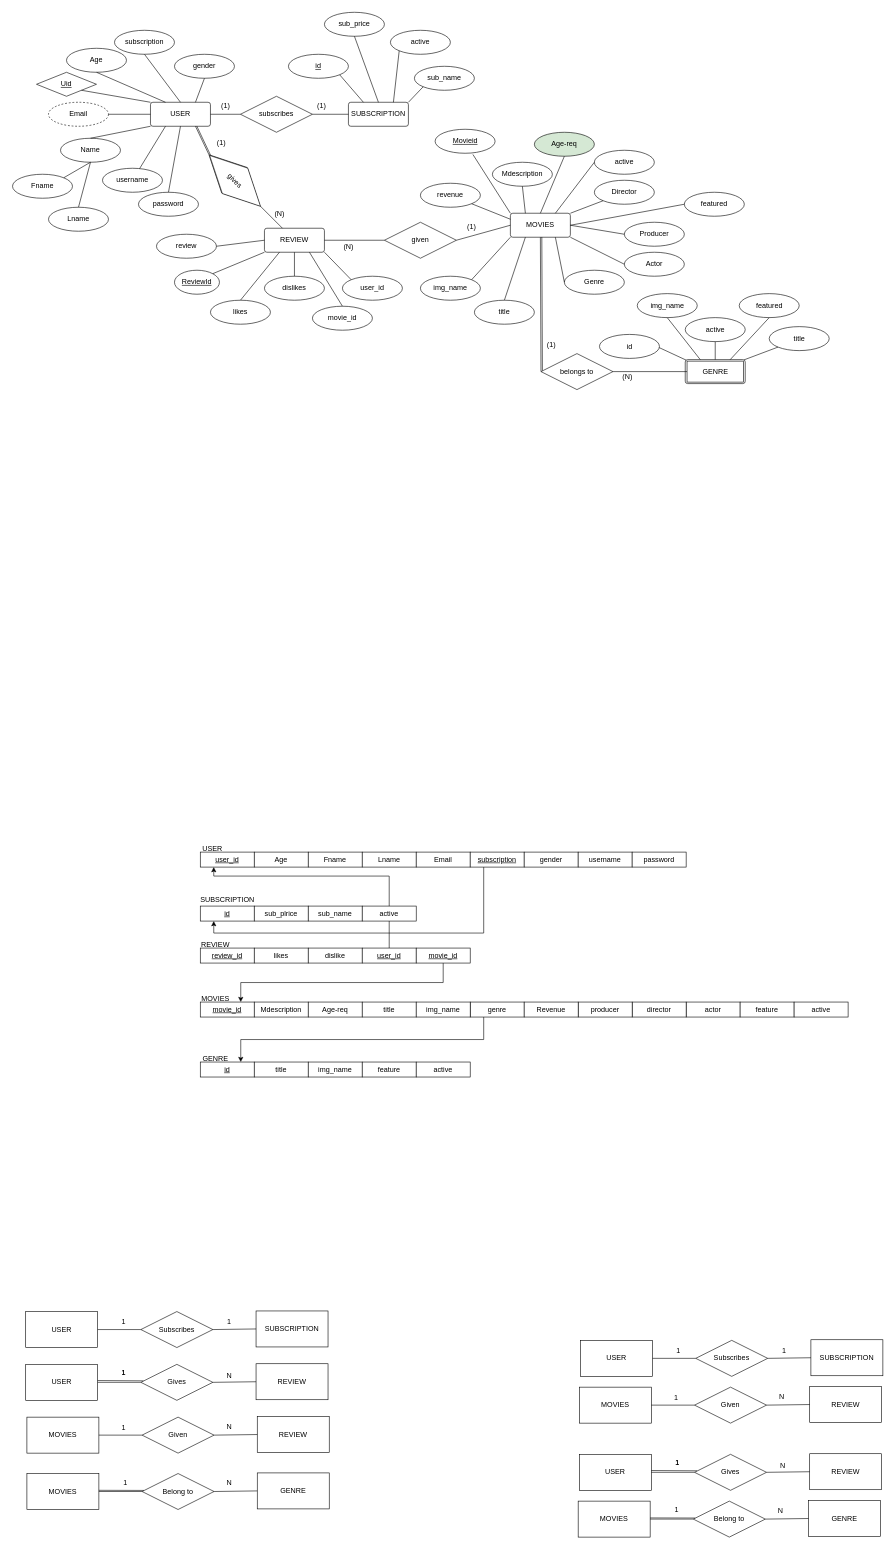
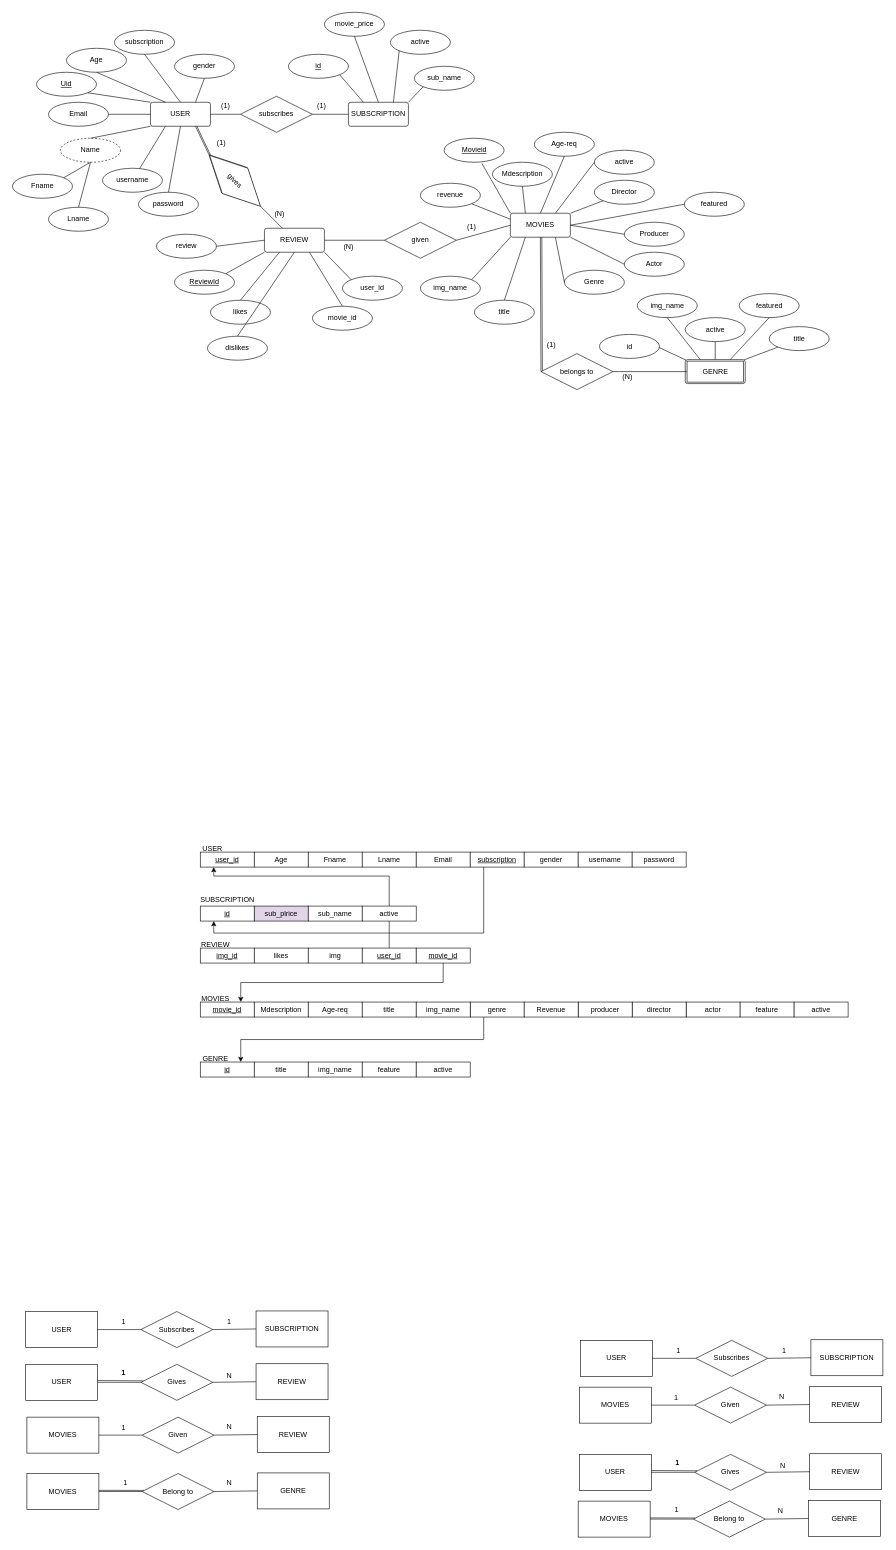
node "sub_price": label "sub_price" -> "movie_price"
node "Uid": shape diamond -> ellipse
node "Email": style dashed -> solid
node "Movieid": moved (465, 141) -> (474, 150)
node "Age-req": fillcolor #d5e8d4 -> #ffffff
node "Name": style solid -> dashed
node "ReviewId": size 45x24 -> 60x24
node "dislikes": moved (294, 288) -> (237, 348)
node "sub_plrice": fillcolor #ffffff -> #e1d5e7
node "review_id": label "review_id" -> "img_id"
node "dislike": label "dislike" -> "img"
